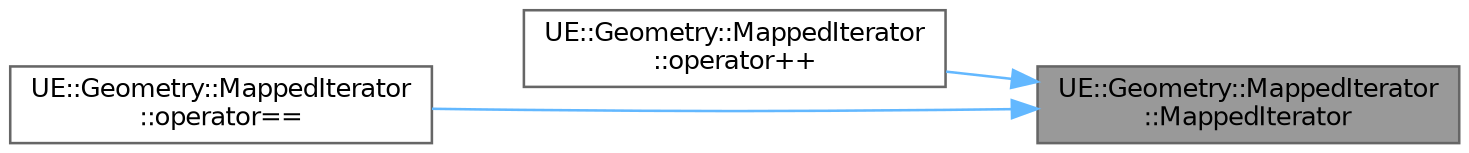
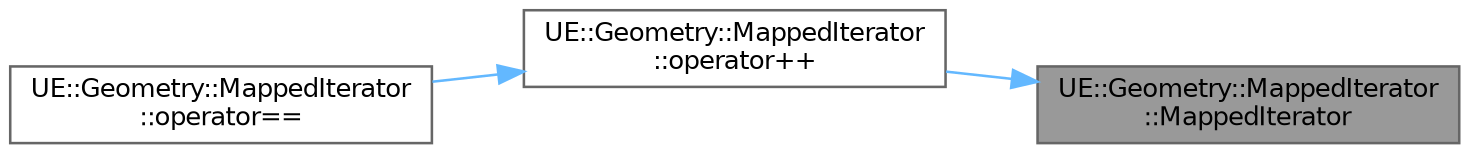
edge "UE::Geometry::MappedIterator ::operator==" -> "UE::Geometry::MappedIterator ::MappedIterator": now "UE::Geometry::MappedIterator ::operator==" -> "UE::Geometry::MappedIterator ::operator++"
